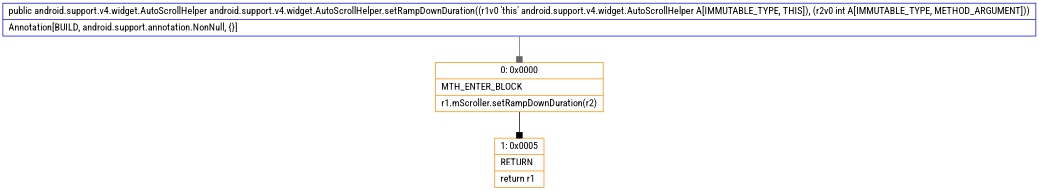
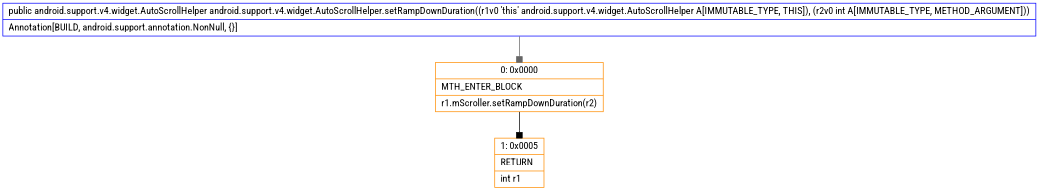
node "1: 0x0005": text "return r1" -> "int r1"
